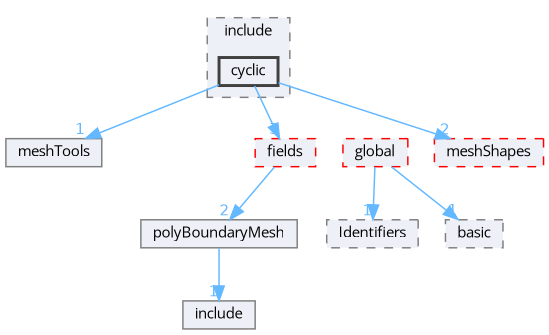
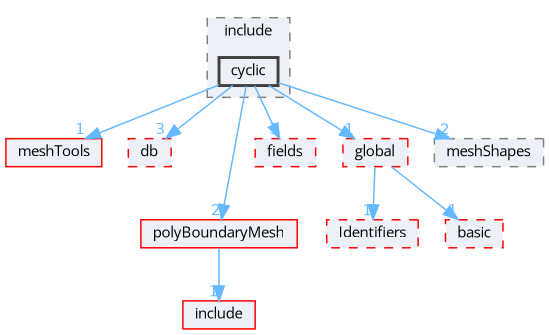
edge "cyclic" -> "global": added
node "meshTools": color grey50 -> red
node "db": added
node "meshShapes": color red -> grey50
edge "fields" -> "polyBoundaryMesh": now "cyclic" -> "polyBoundaryMesh"
node "polyBoundaryMesh": color grey50 -> red
node "Identifiers": color grey50 -> red
node "basic": color grey50 -> red
node "include": color grey50 -> red
